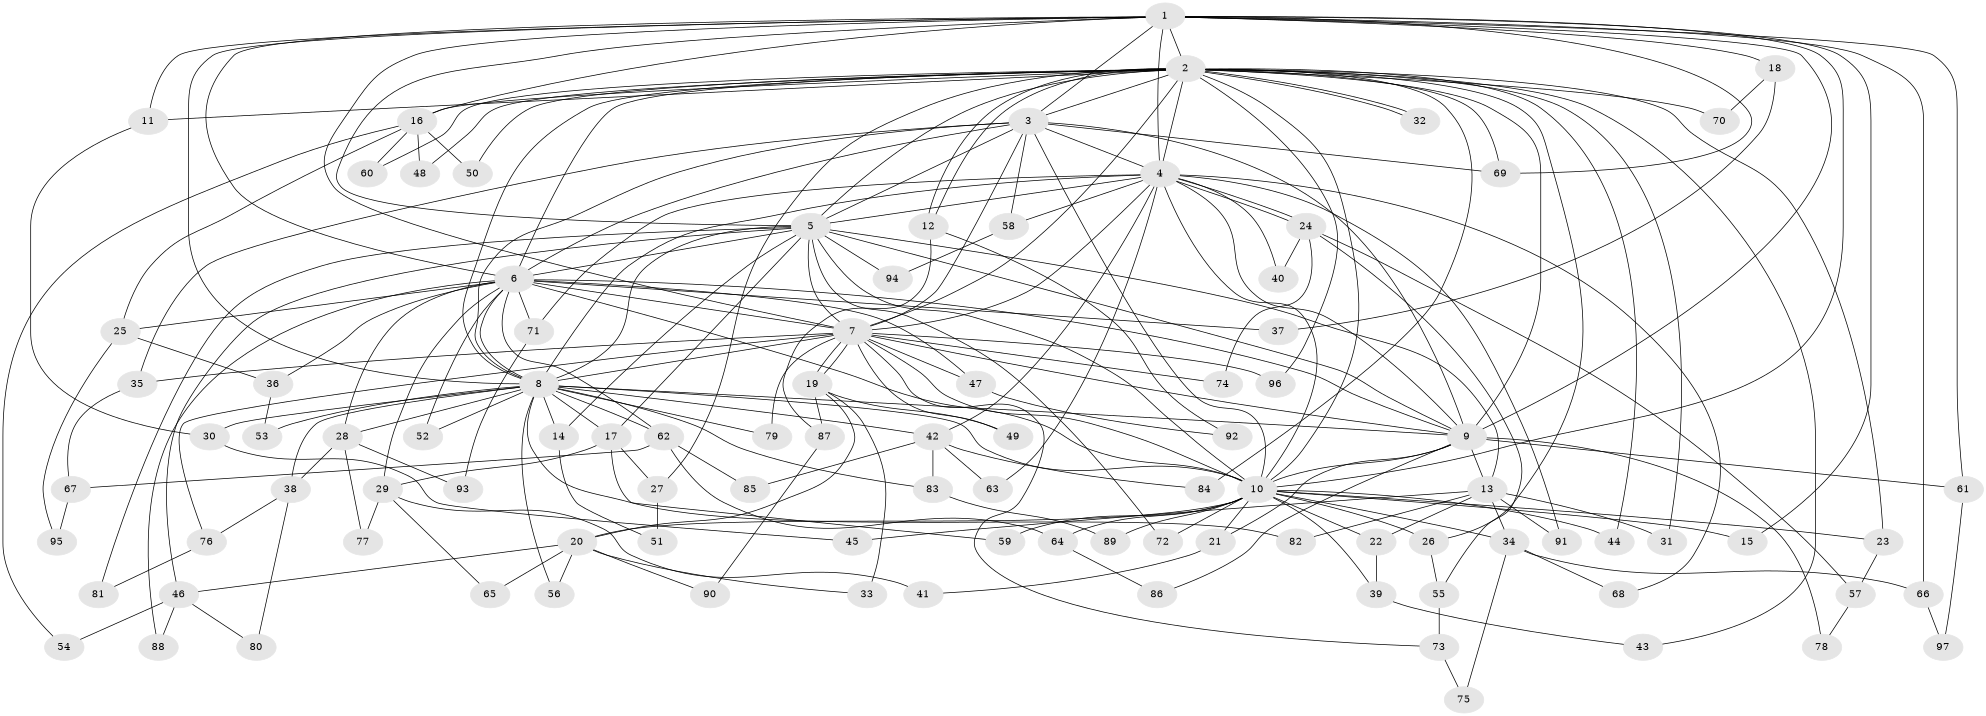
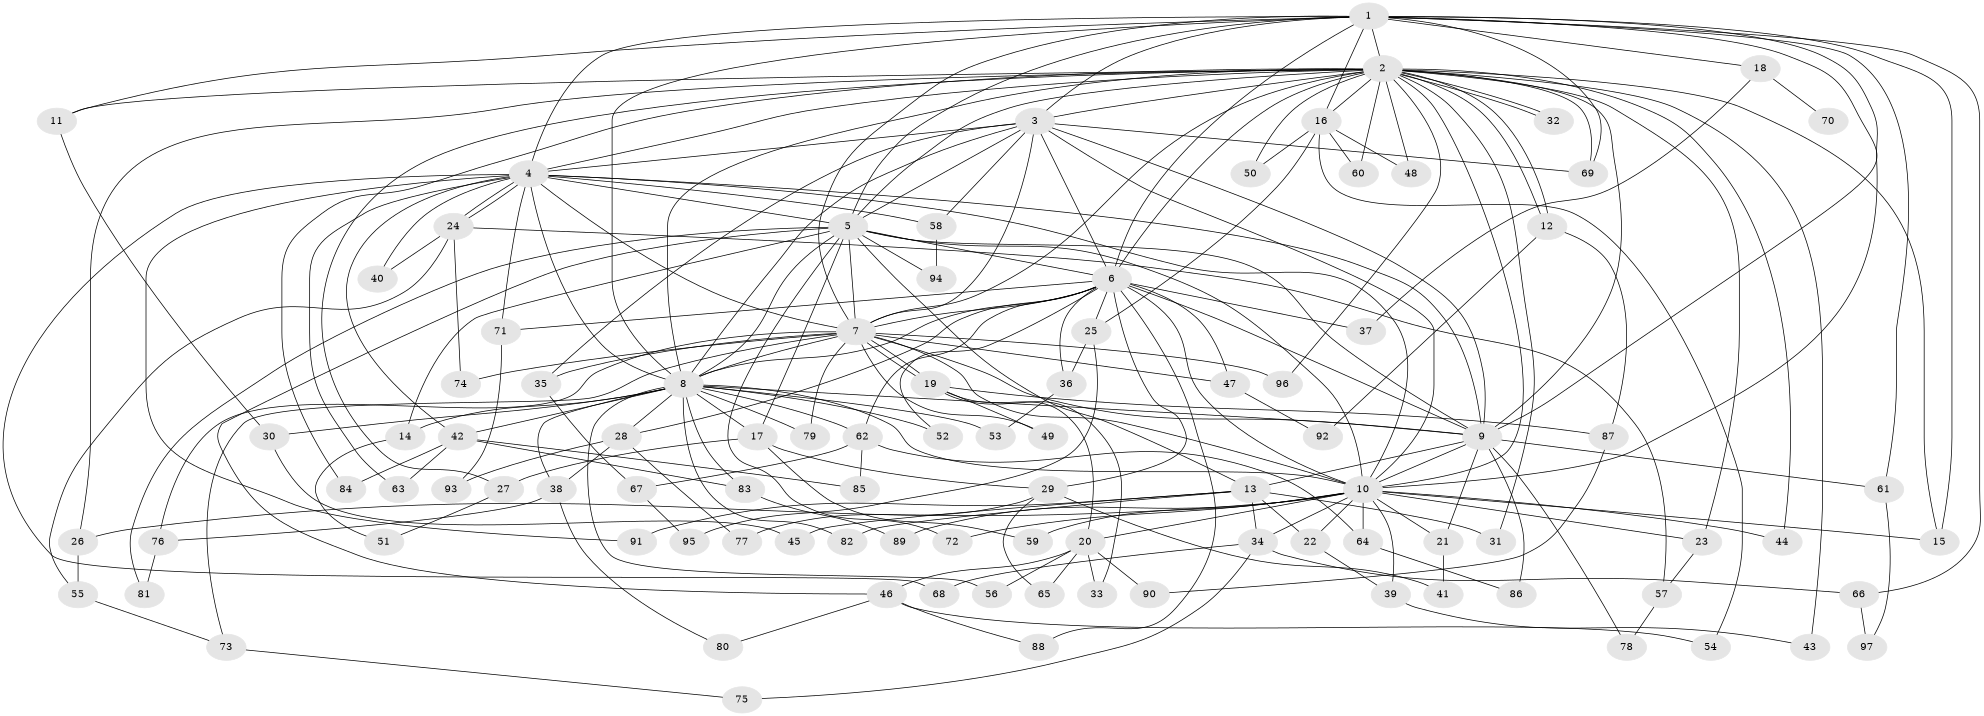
edge "2" -- "70": now "2" -- "15"
